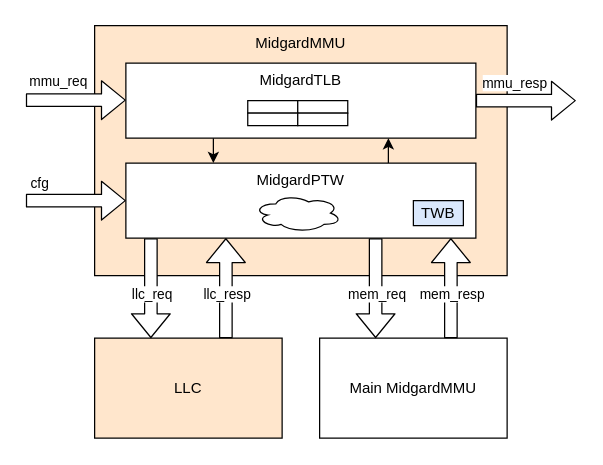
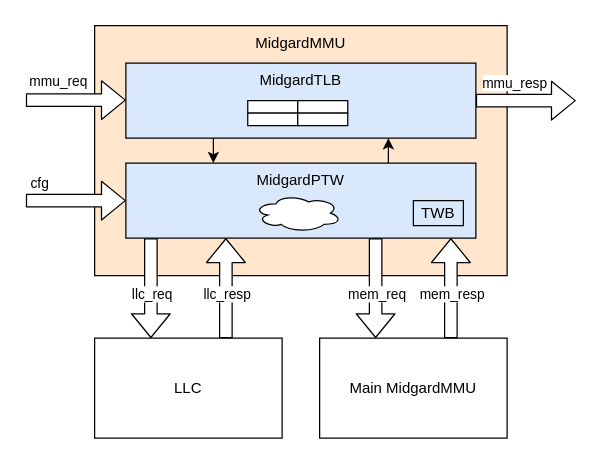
node "MidgardTLB": fillcolor #ffffff -> #dae8fc
node "MidgardPTW": fillcolor #ffffff -> #dae8fc
node "LLC": fillcolor #ffe6cc -> #ffffff
